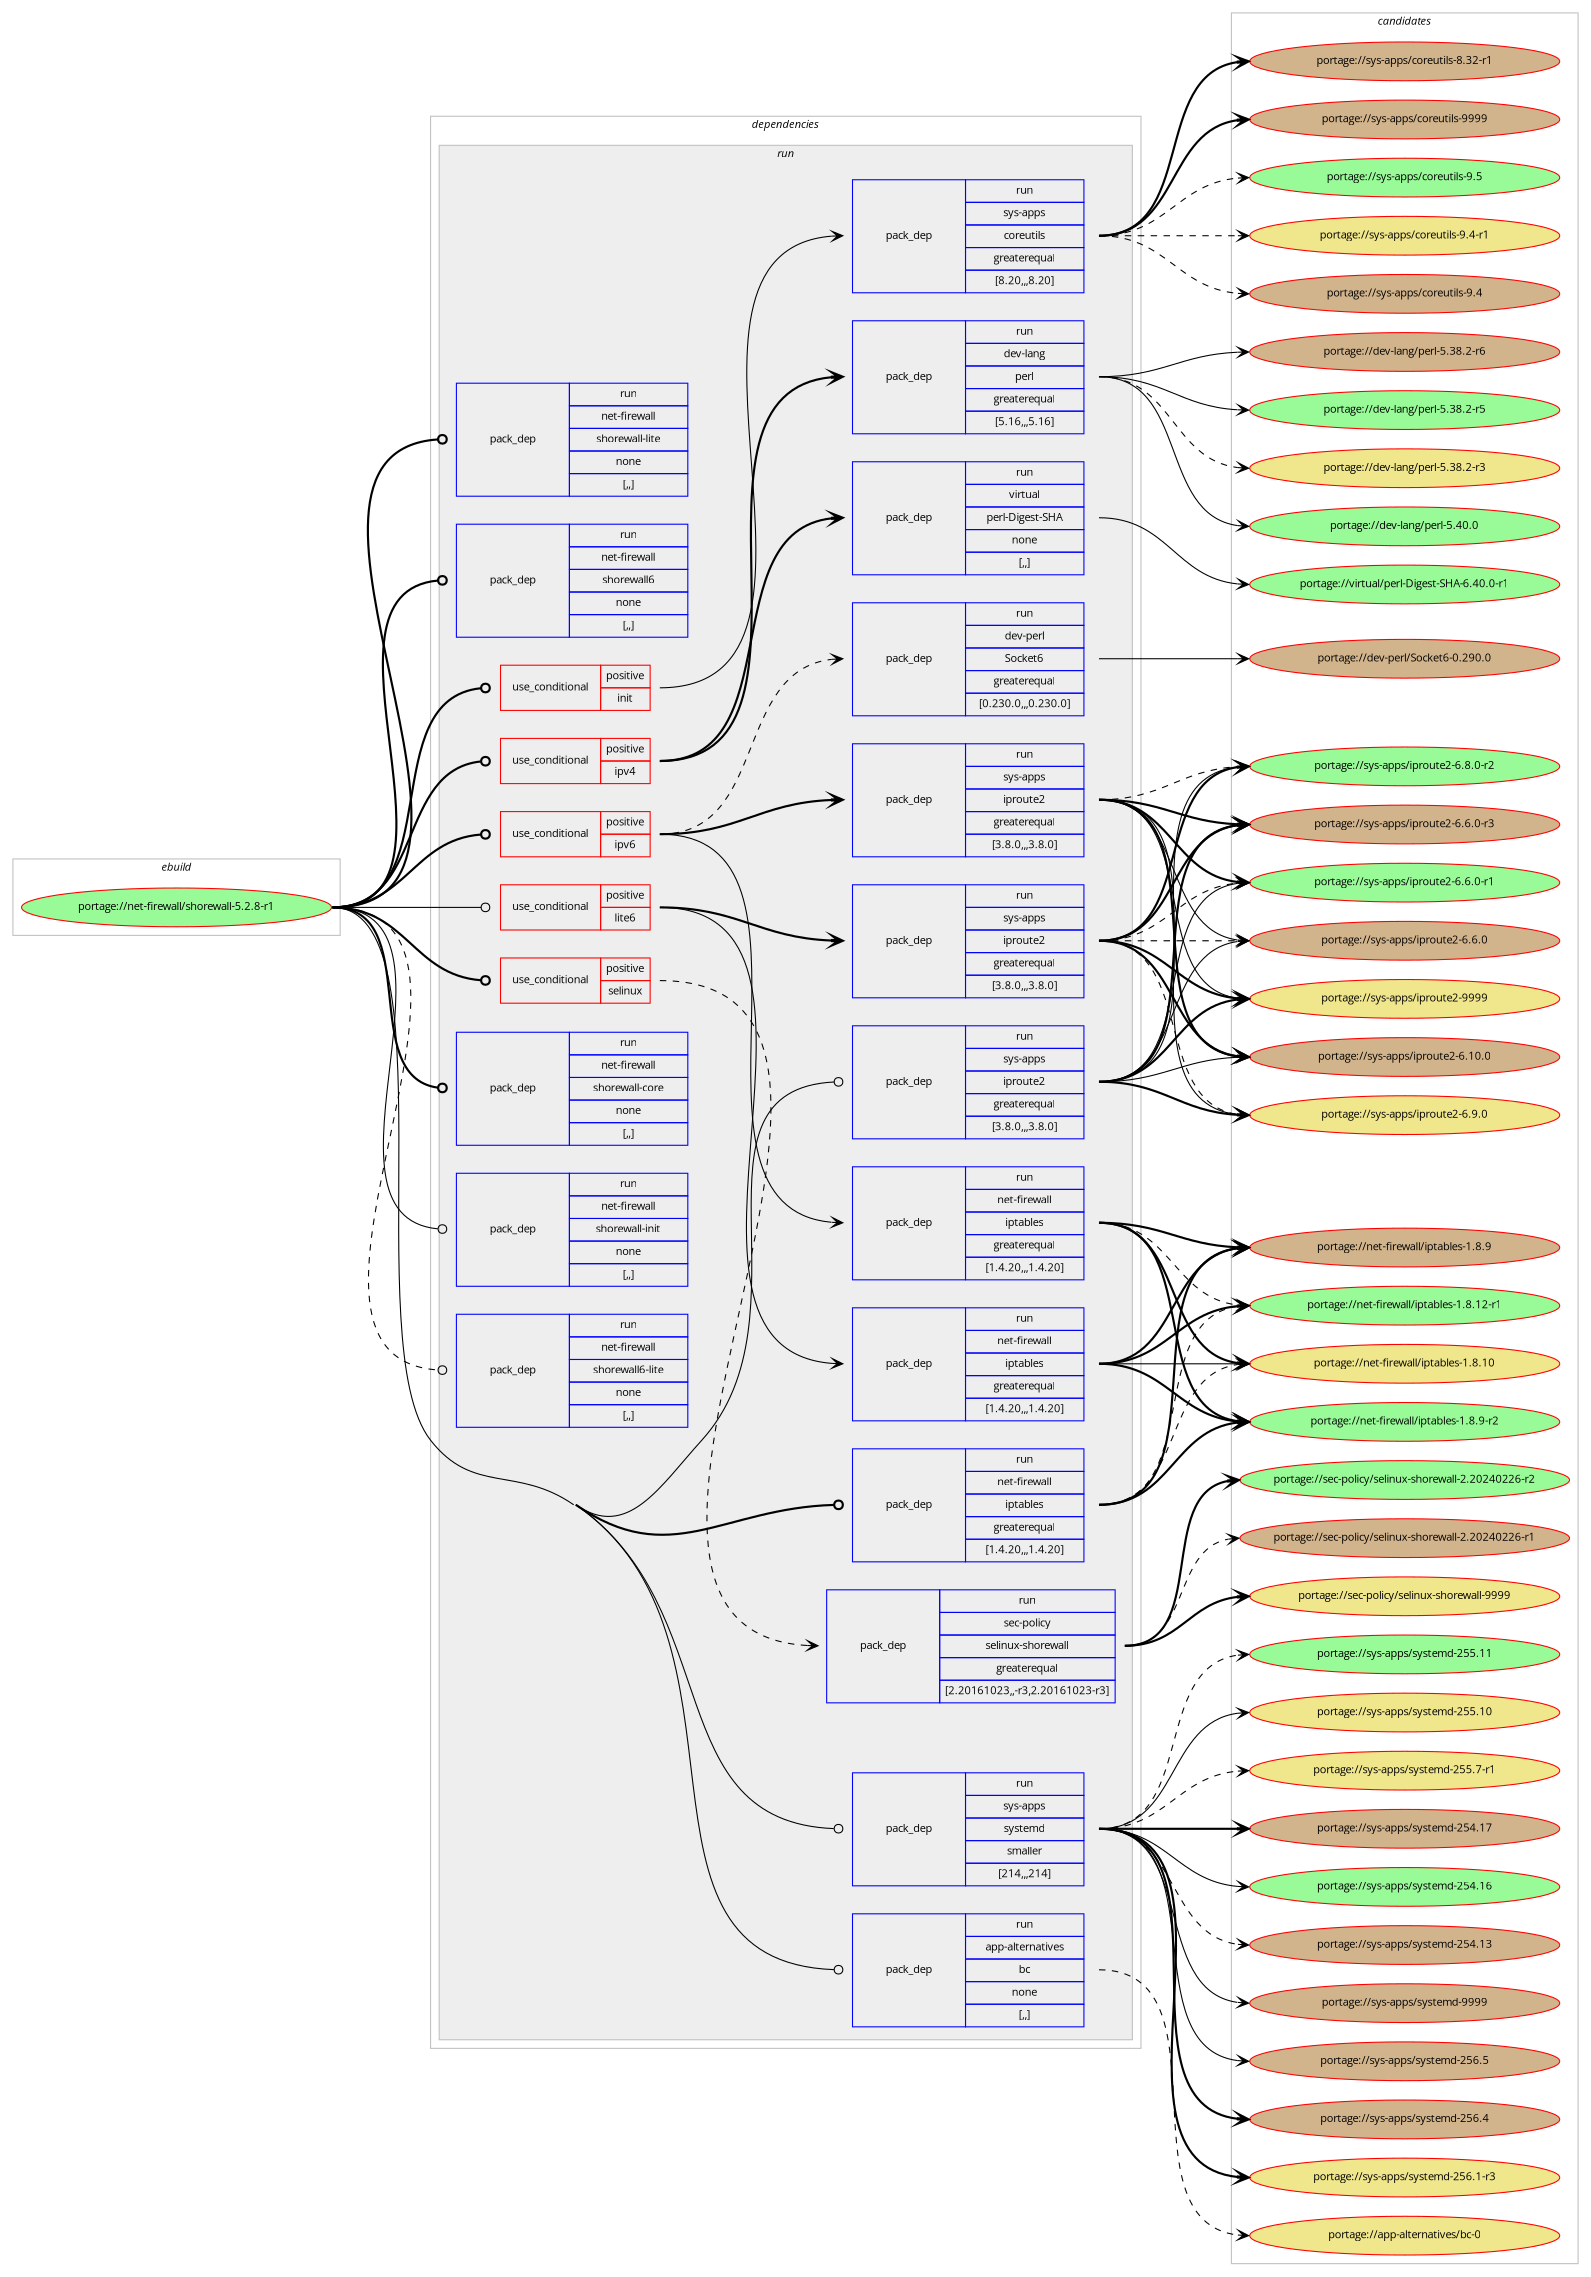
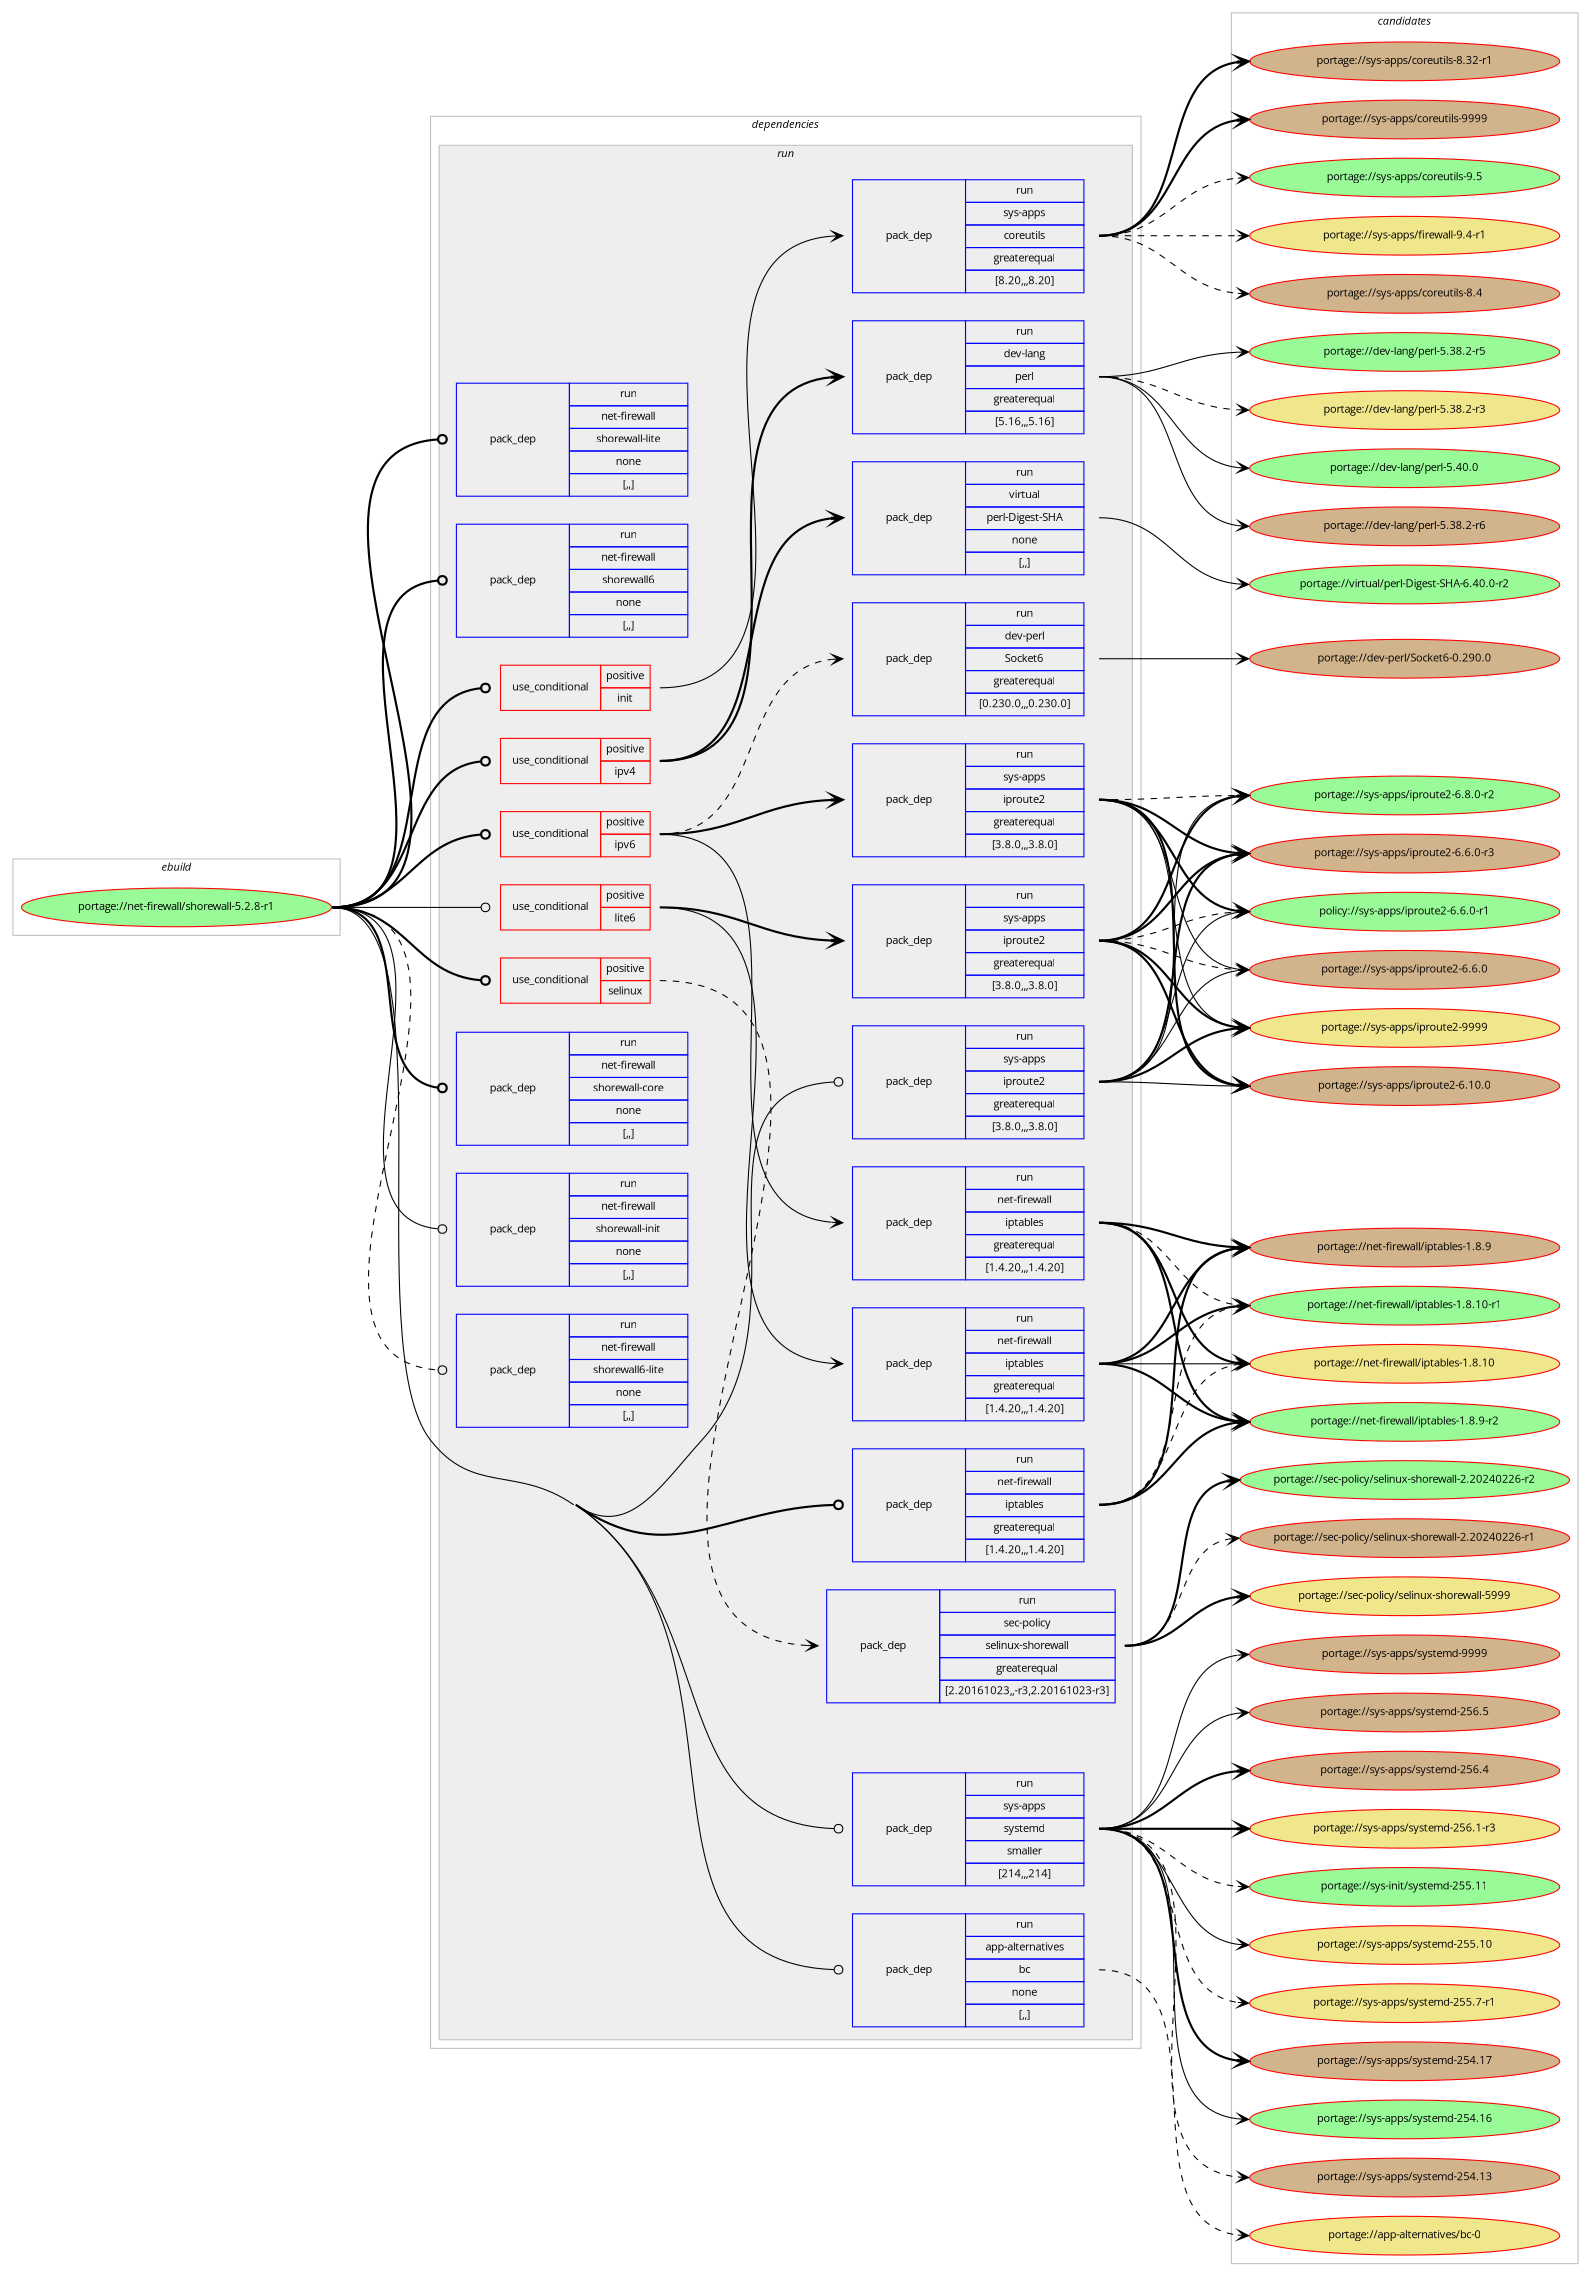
node "portage://sys-apps/coreutils-9.4-r1": label "portage://sys-apps/coreutils-9.4-r1" -> "portage://sys-apps/firewall-9.4-r1"
node "portage://sys-apps/coreutils-9.4": label "portage://sys-apps/coreutils-9.4" -> "portage://sys-apps/coreutils-8.4"
node "portage://virtual/perl-Digest-SHA-6.40.0-r1": label "portage://virtual/perl-Digest-SHA-6.40.0-r1" -> "portage://virtual/perl-Digest-SHA-6.40.0-r2"
node "portage://sys-apps/iproute2-6.6.0-r1": label "portage://sys-apps/iproute2-6.6.0-r1" -> "policy://sys-apps/iproute2-6.6.0-r1"
node "portage://sys-apps/iproute2-6.9.0": removed
node "portage://net-firewall/iptables-1.8.12-r1": label "portage://net-firewall/iptables-1.8.12-r1" -> "portage://net-firewall/iptables-1.8.10-r1"
node "portage://sec-policy/selinux-shorewall-9999": label "portage://sec-policy/selinux-shorewall-9999" -> "portage://sec-policy/selinux-shorewall-5999"
node "portage://sys-apps/systemd-255.11": label "portage://sys-apps/systemd-255.11" -> "portage://sys-init/systemd-255.11"
